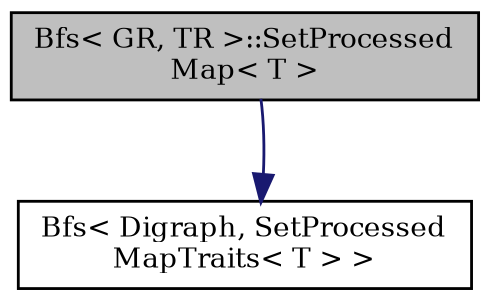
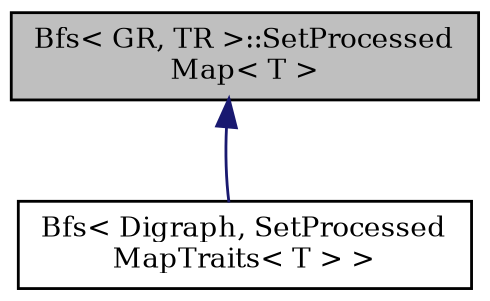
edge "Bfs< GR, TR >::SetProcessed Map< T >" -> "Bfs< Digraph, SetProcessed MapTraits< T > >": reversed
